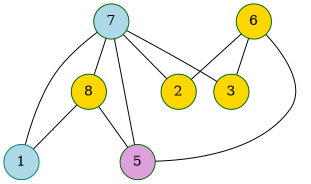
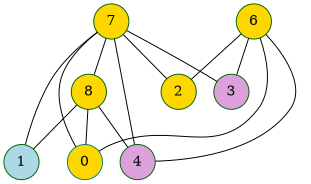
node "7": fillcolor lightblue -> gold
node "3": fillcolor gold -> plum
node "1": color teal -> darkgreen
node "0": added
node "5": label "5" -> "4"
